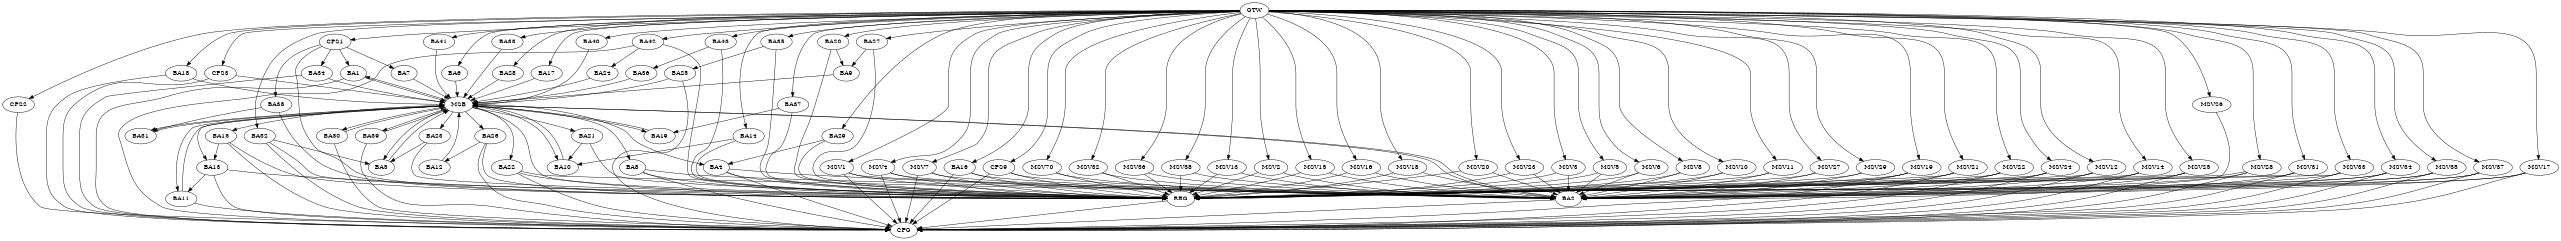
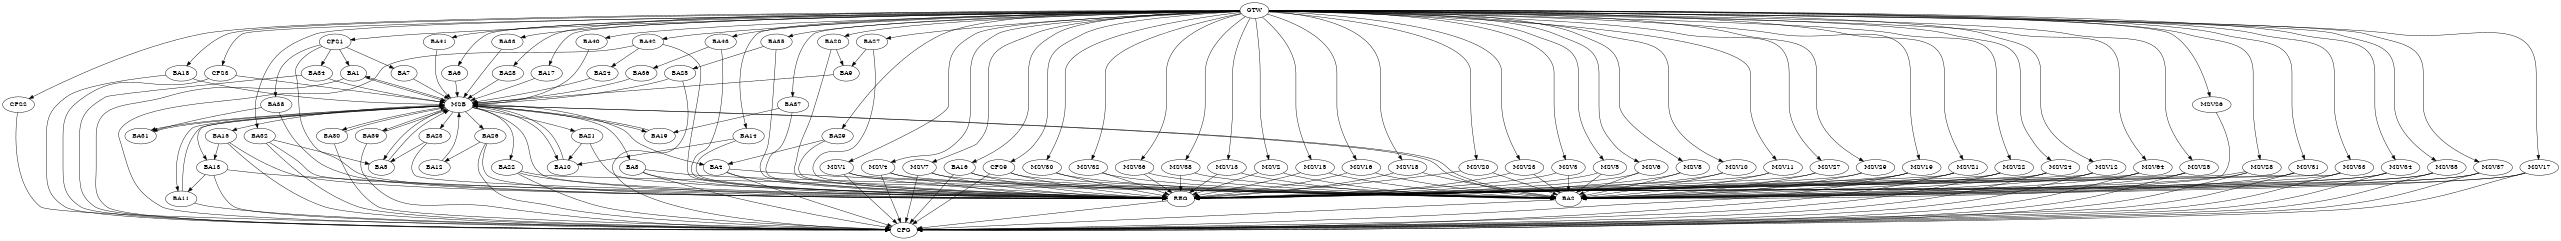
node "MSV70": label "MSV70" -> "MSV30"
node "MSV14": label "MSV14" -> "MSV64"
